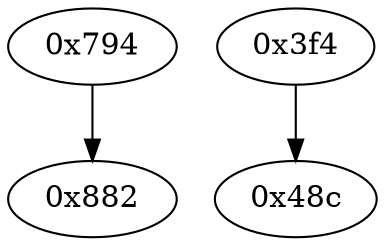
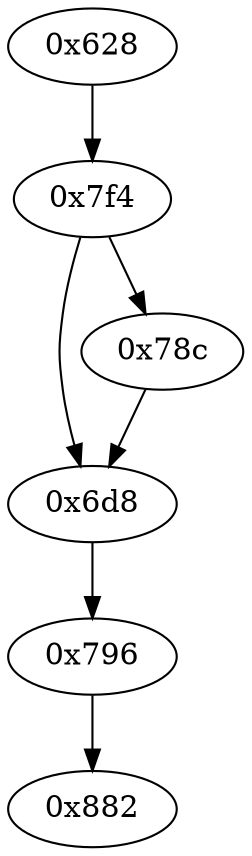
node "0x628": added
node "0x794": label "0x794" -> "0x796"
node "0x3f4": label "0x3f4" -> "0x7f4"
node "0x48c": label "0x48c" -> "0x78c"
node "0x6d8": added
